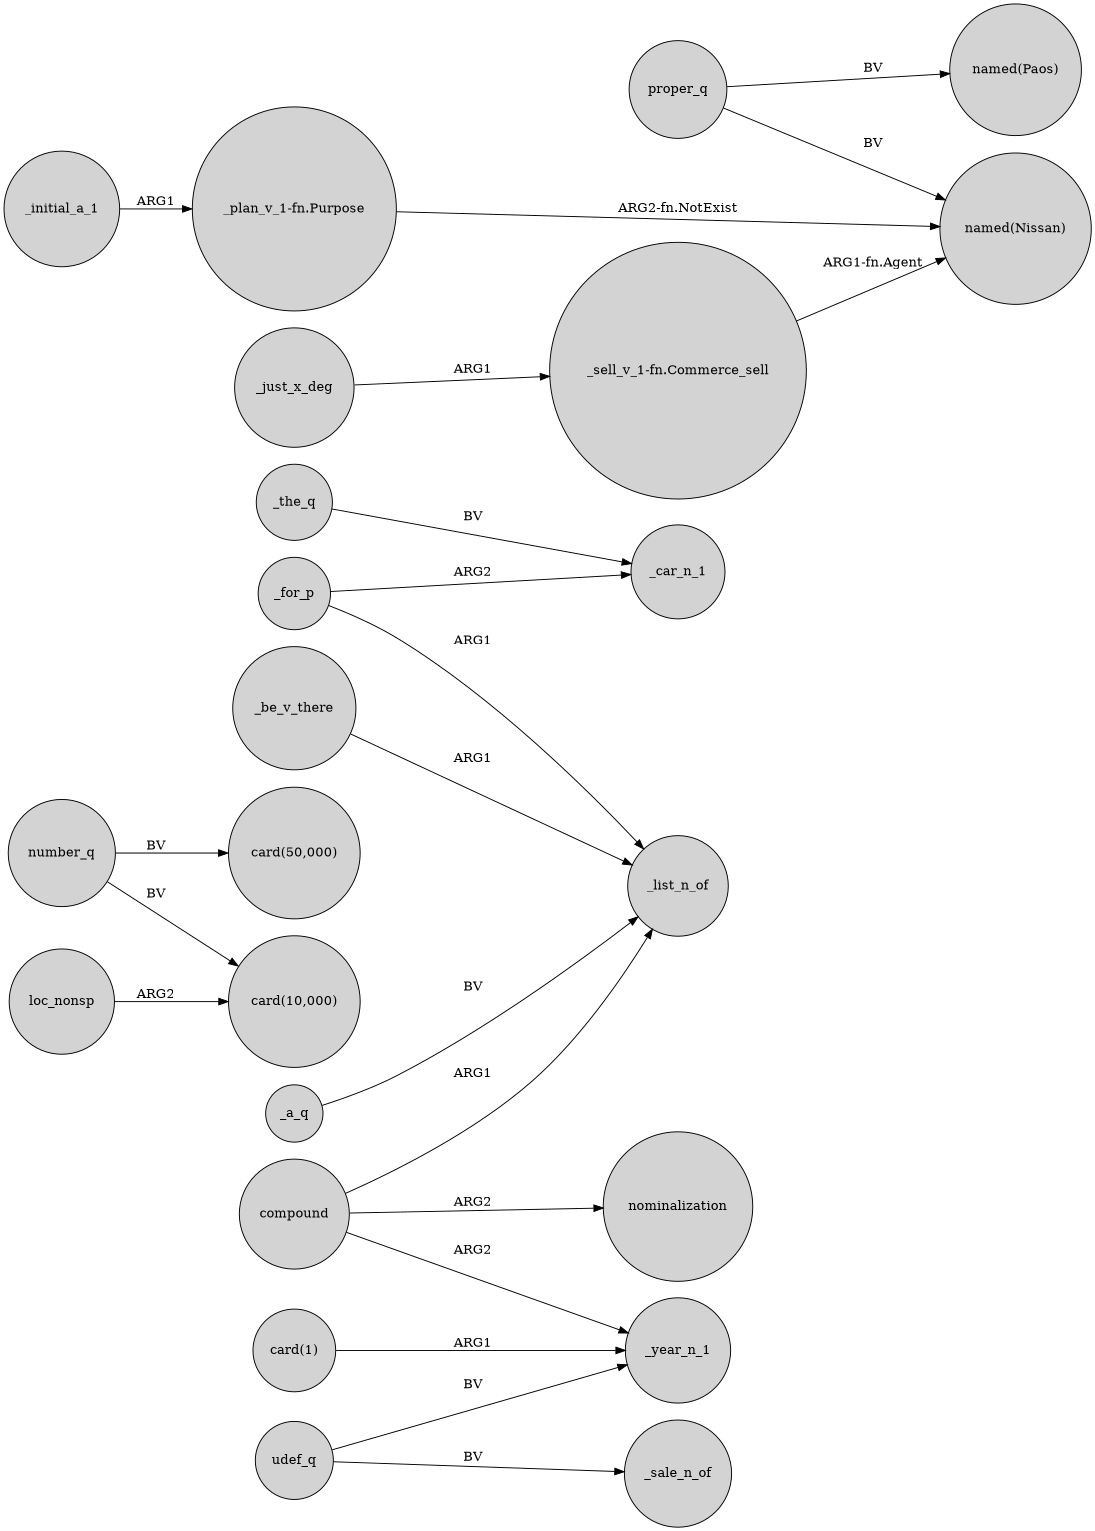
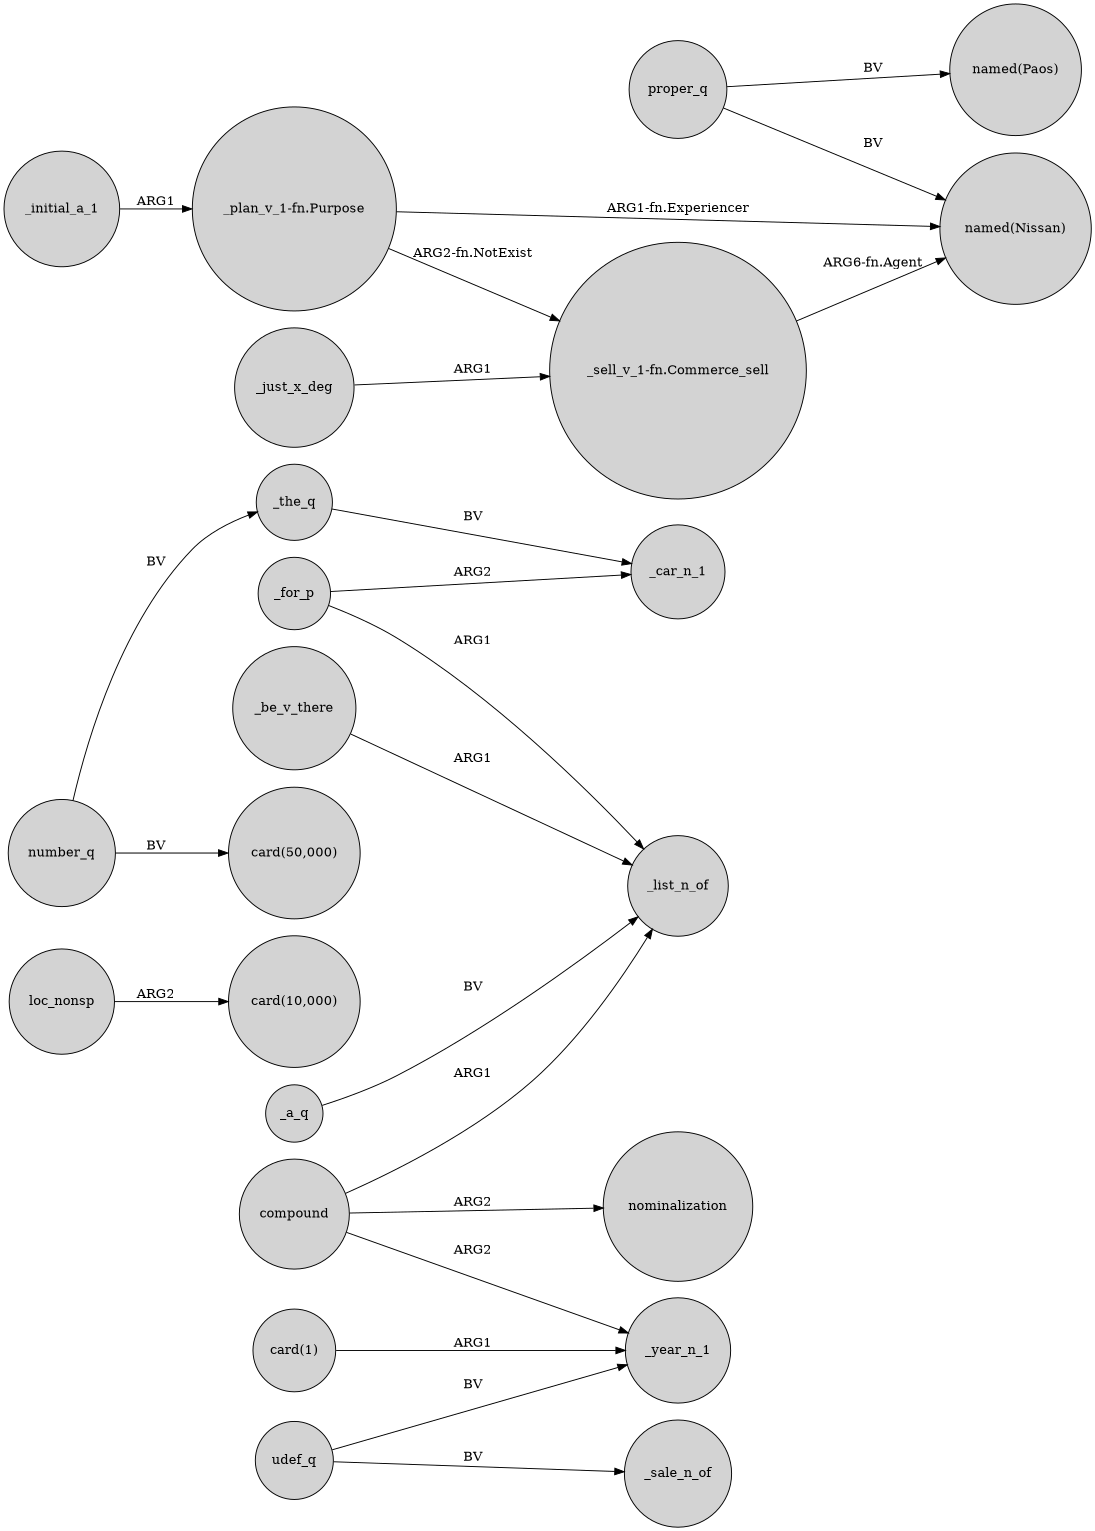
edge "_plan_v_1-fn.Purpose" -> "named(Nissan)": label "ARG2-fn.NotExist" -> "ARG1-fn.Experiencer"
edge "_sell_v_1-fn.Commerce_sell" -> "named(Nissan)": label "ARG1-fn.Agent" -> "ARG6-fn.Agent"
edge "_plan_v_1-fn.Purpose" -> "_sell_v_1-fn.Commerce_sell": added, label "ARG2-fn.NotExist"
edge "number_q" -> "card(10,000)": now "number_q" -> "_the_q"
